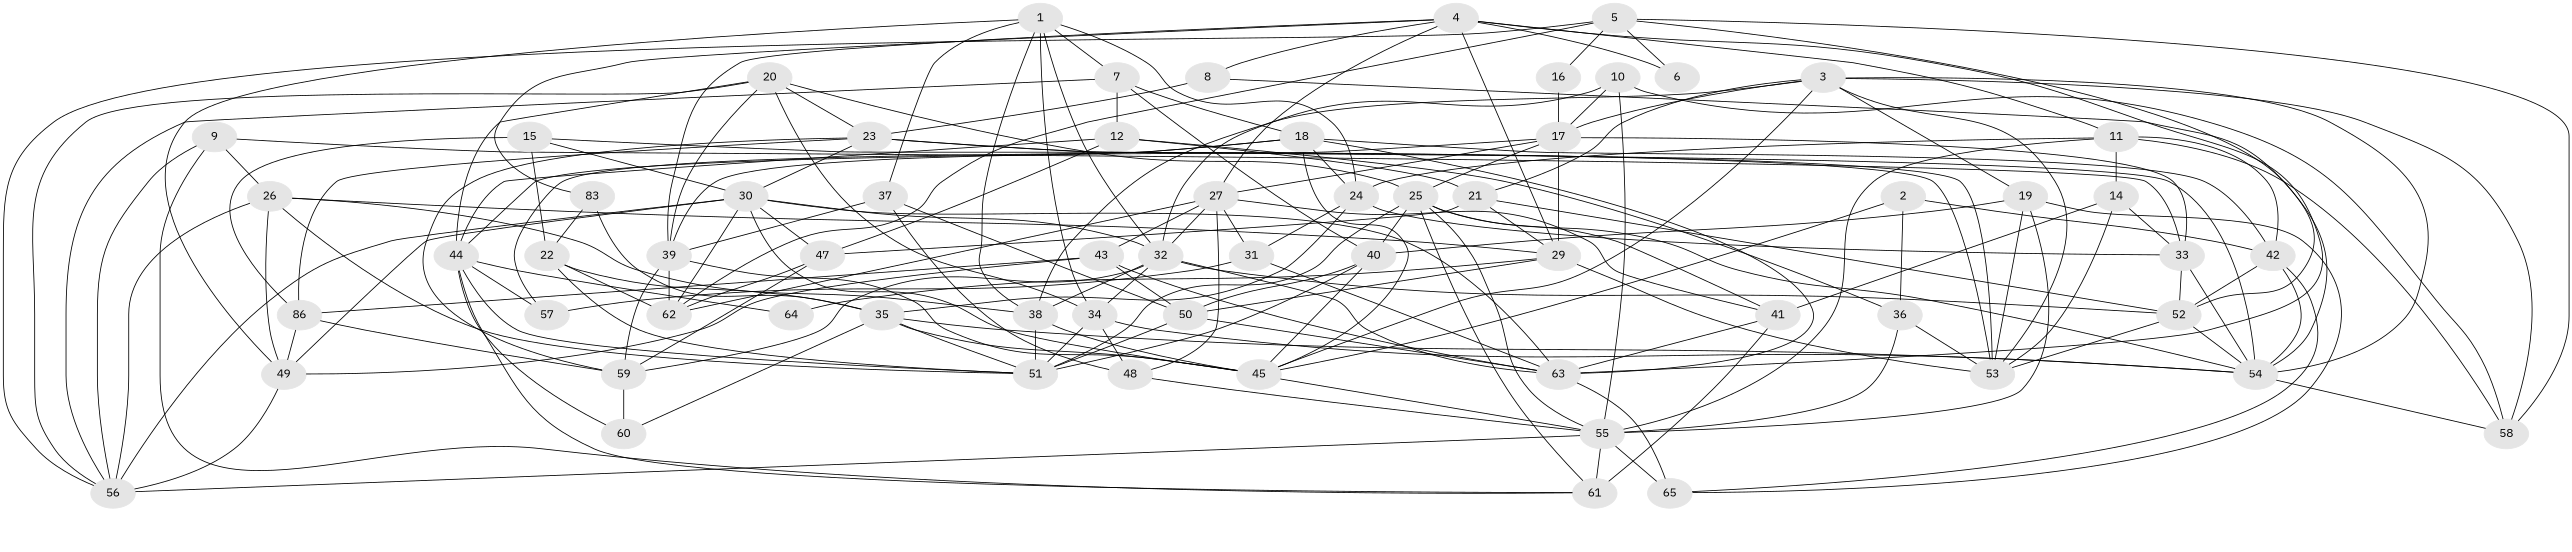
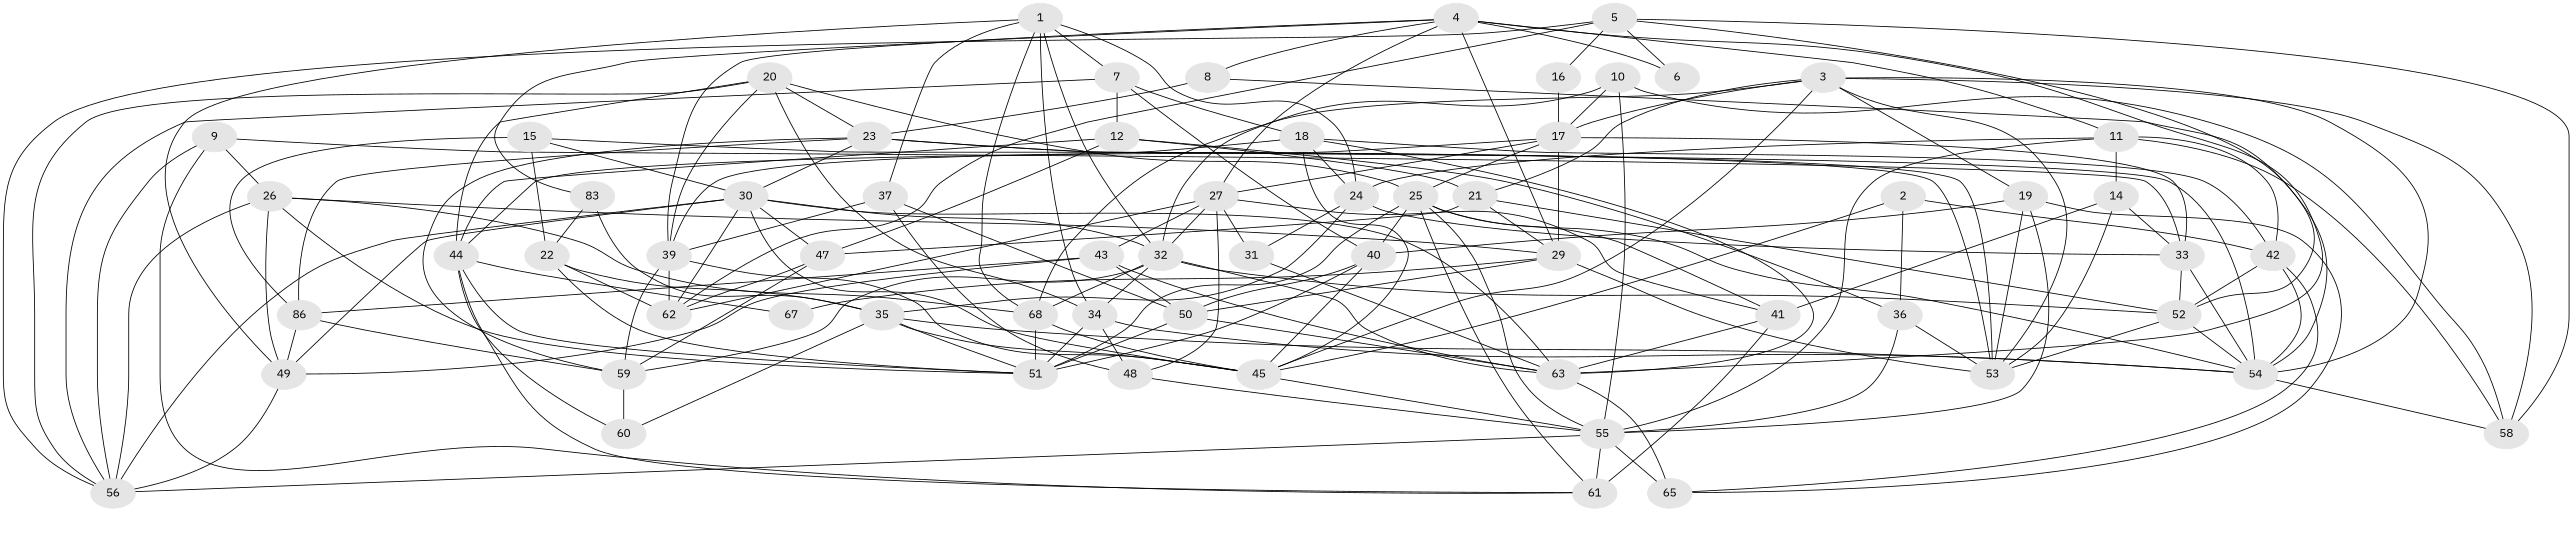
node "57": removed
node "64": label "64" -> "67"
node "38": label "38" -> "68"
